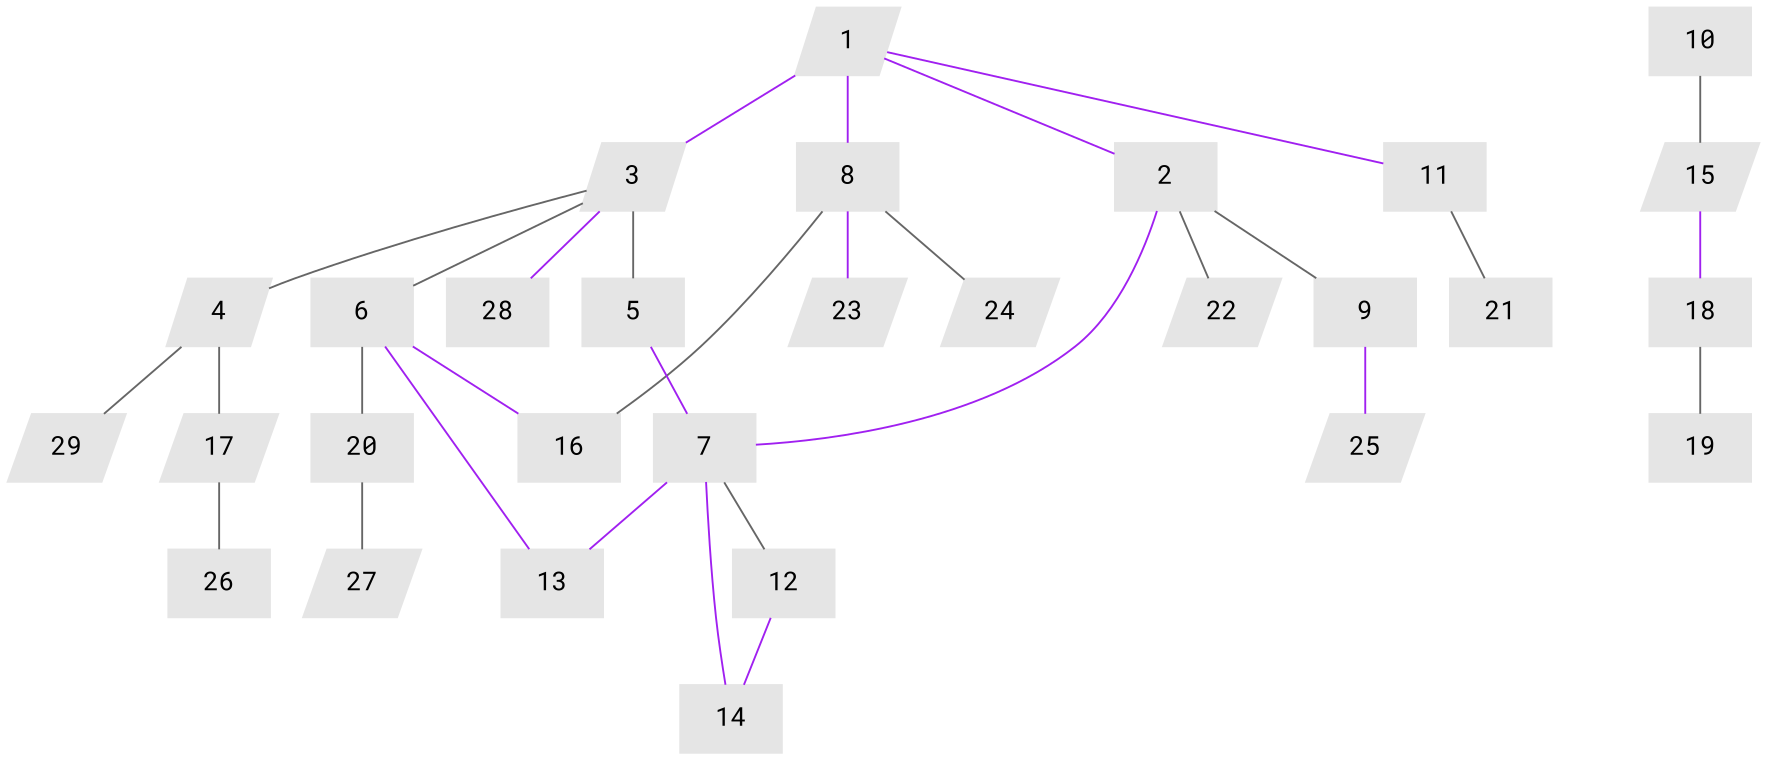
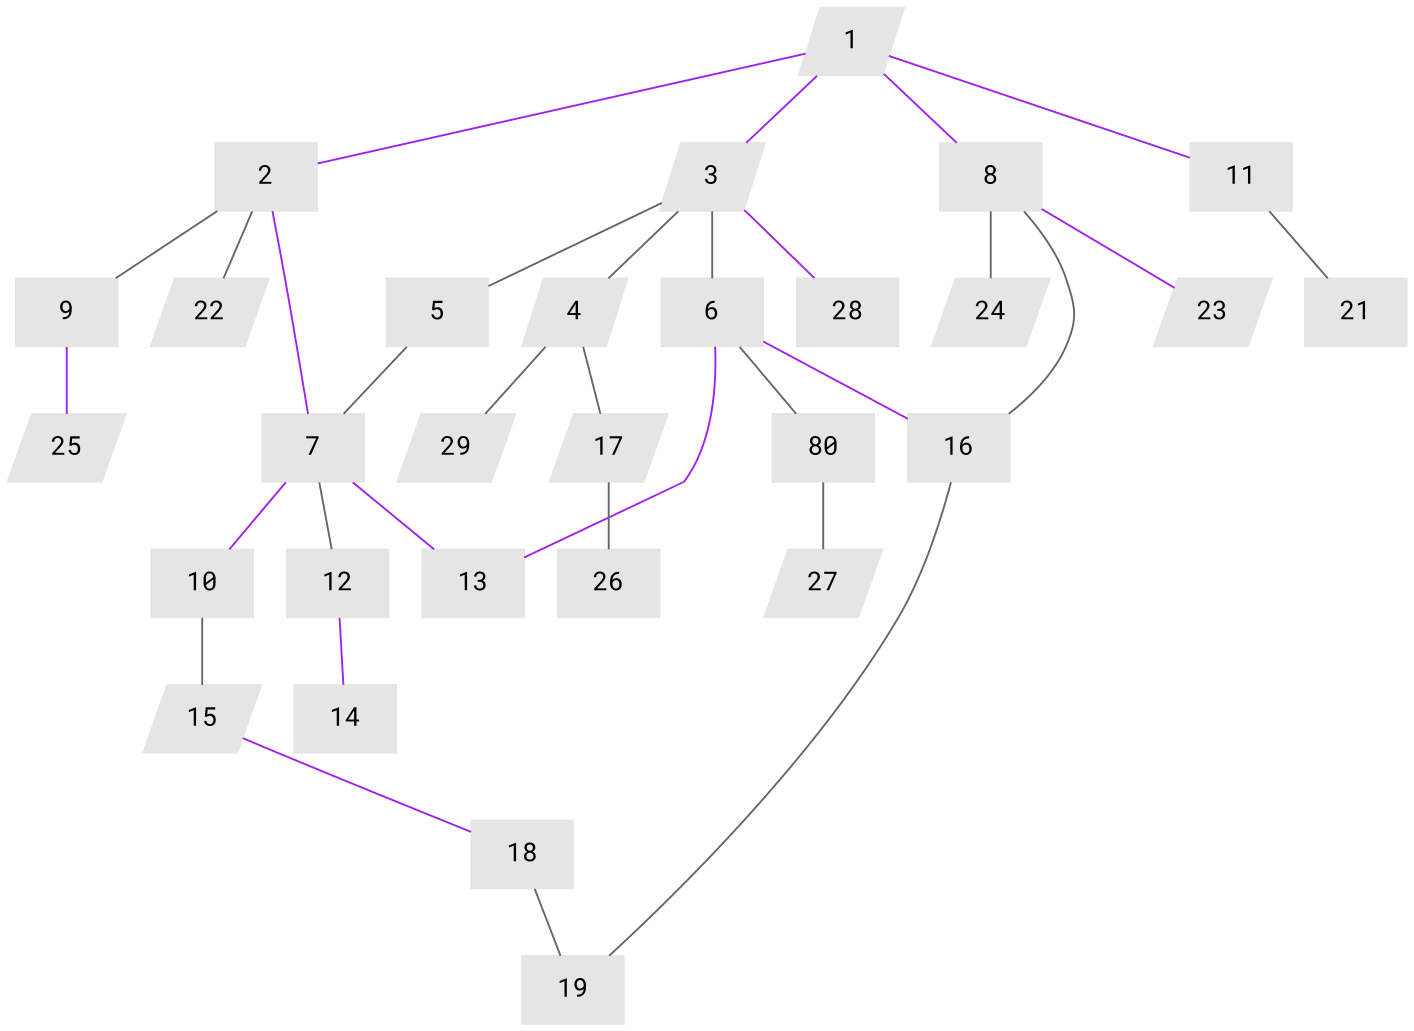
edge "5" -- "7": color purple -> gray40
node "20": label "20" -> "80"
edge "7" -- "14": now "7" -- "10"
edge "16" -- "19": added
